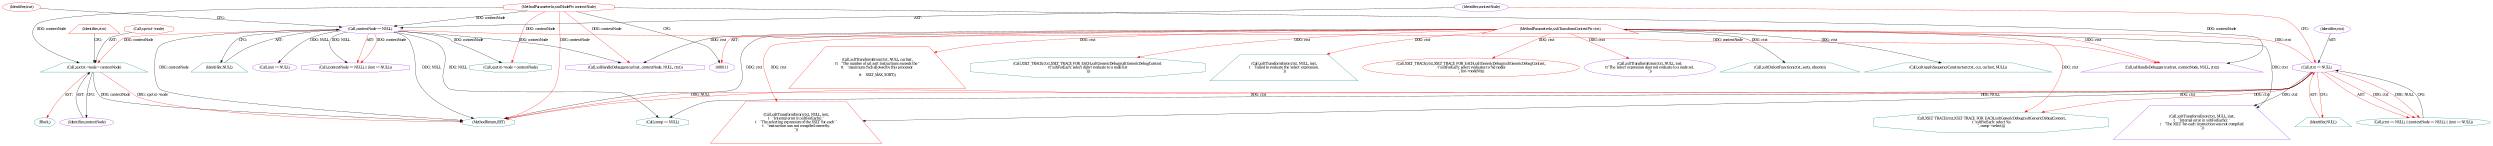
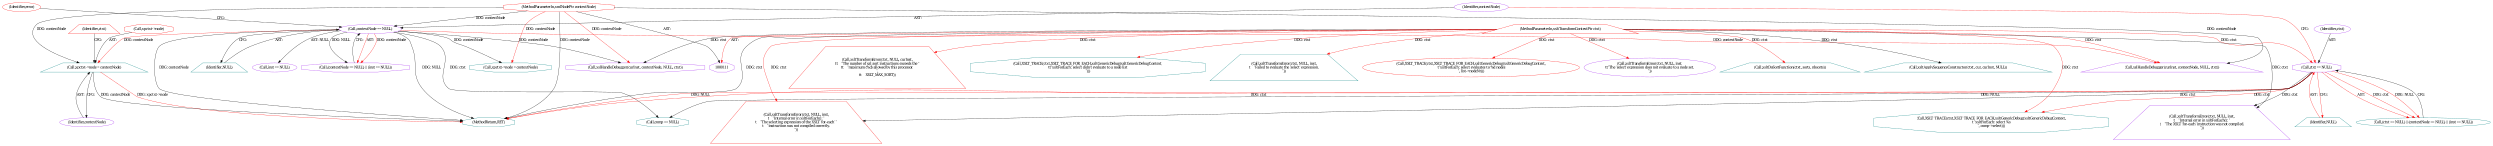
node "(Identifier,inst)": label "(Identifier,inst)" -> "(Identifier,error)"
edge "(MethodParameterIn,xmlNodePtr contextNode)" -> "1000111": label "CFG: " -> "AST: "
edge "(Call,ctxt == NULL)" -> "(MethodParameterIn,xsltTransformContextPtr ctxt)": reversed
edge "(MethodParameterIn,xsltTransformContextPtr ctxt)" -> "(Call,xsltDoSortFunction(ctxt, sorts, nbsorts))": color black -> red
edge "(Call,contextNode == NULL)" -> "(Call,inst == NULL)": label "DDG: NULL" -> "AST: NULL"
edge "(Call,(contextNode == NULL) || (inst == NULL))" -> "(Call,contextNode == NULL)": added, label "CFG:"
edge "(Call,contextNode == NULL)" -> "(Call,comp == NULL)": label "DDG: NULL" -> "DDG: ctxt"
edge "(MethodParameterIn,xmlNodePtr contextNode)" -> "(MethodReturn,RET)": color red -> black
node "(Block,)": removed
